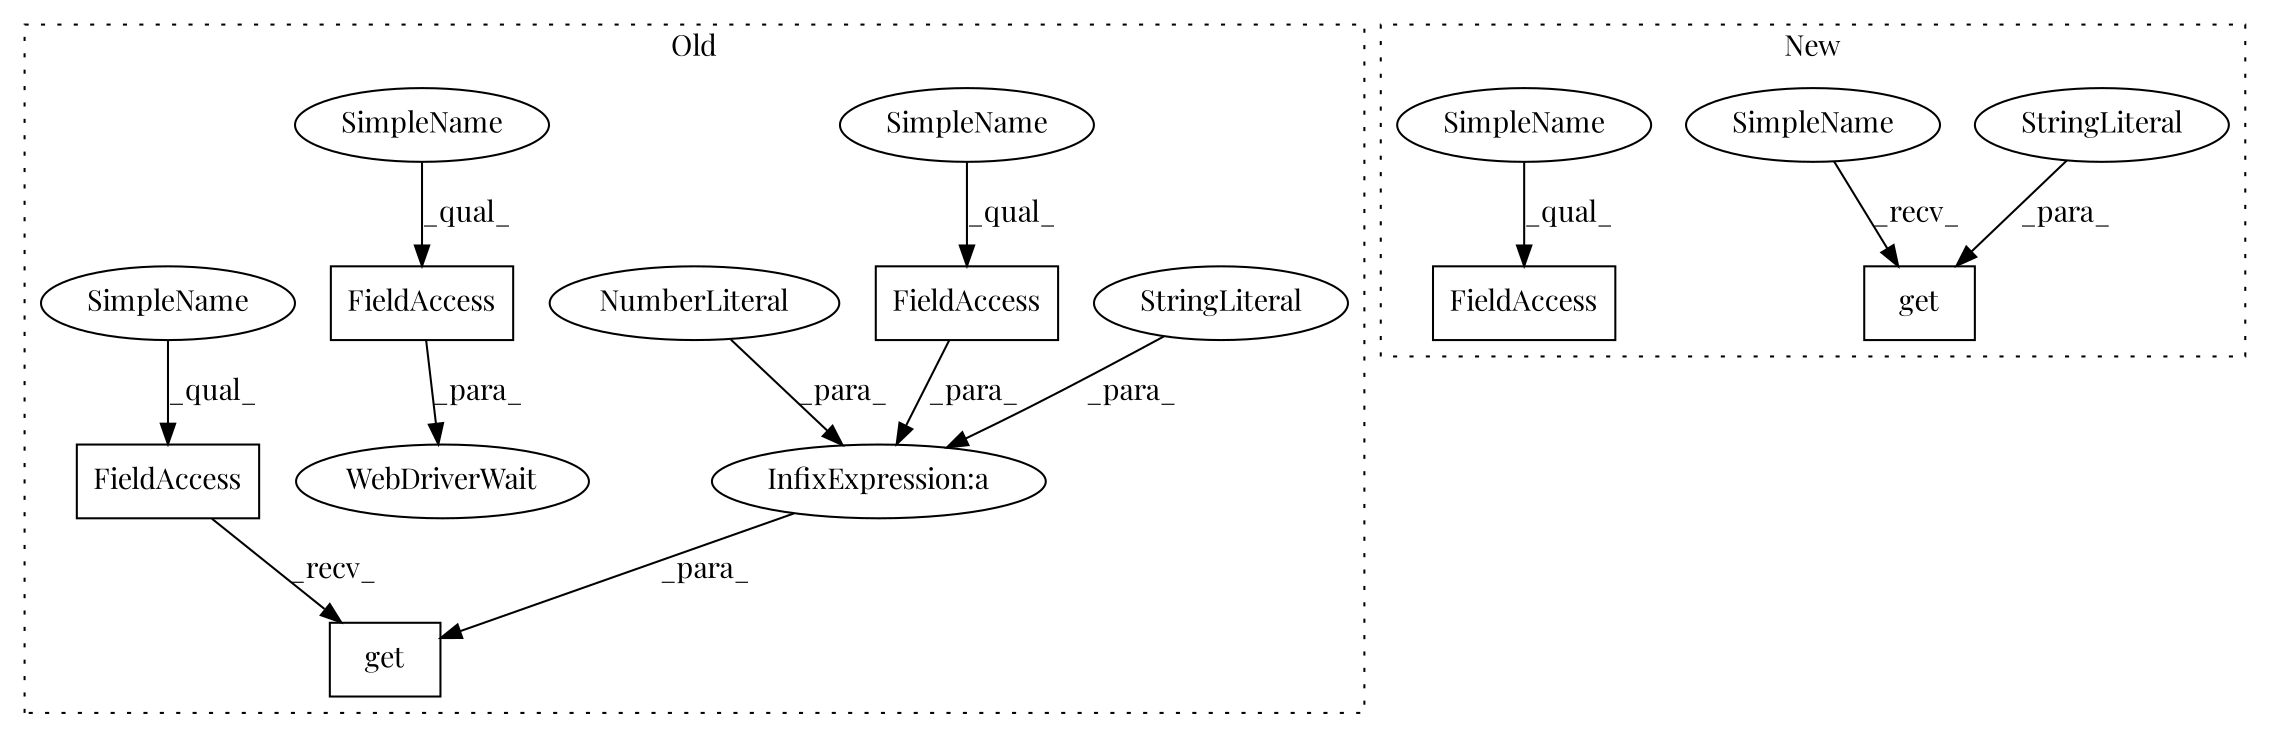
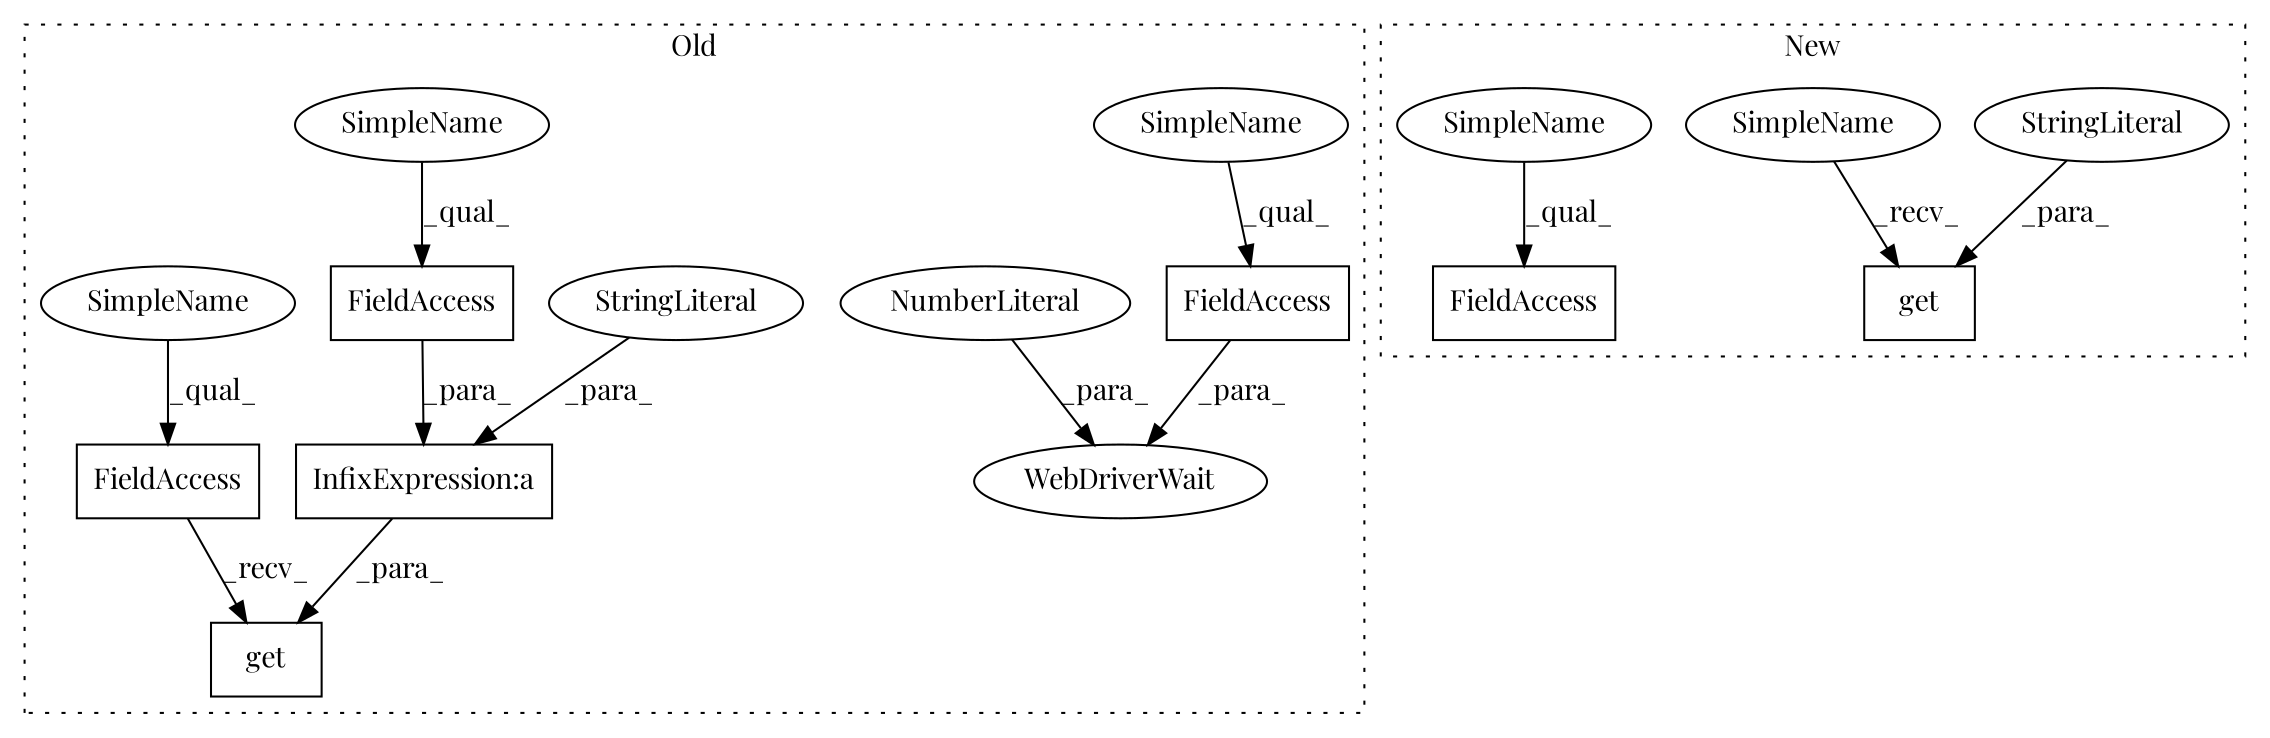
edge "NumberLiteral" -> "InfixExpression:a": now "NumberLiteral" -> "WebDriverWait"
node "InfixExpression:a": shape ellipse -> box
